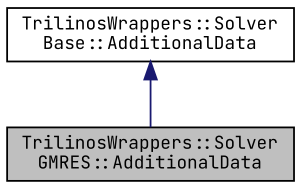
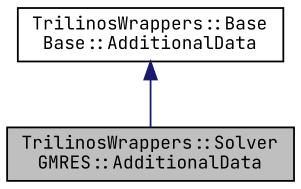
node "TrilinosWrappers::Solver Base::AdditionalData": label "TrilinosWrappers::Solver Base::AdditionalData" -> "TrilinosWrappers::Base Base::AdditionalData"
